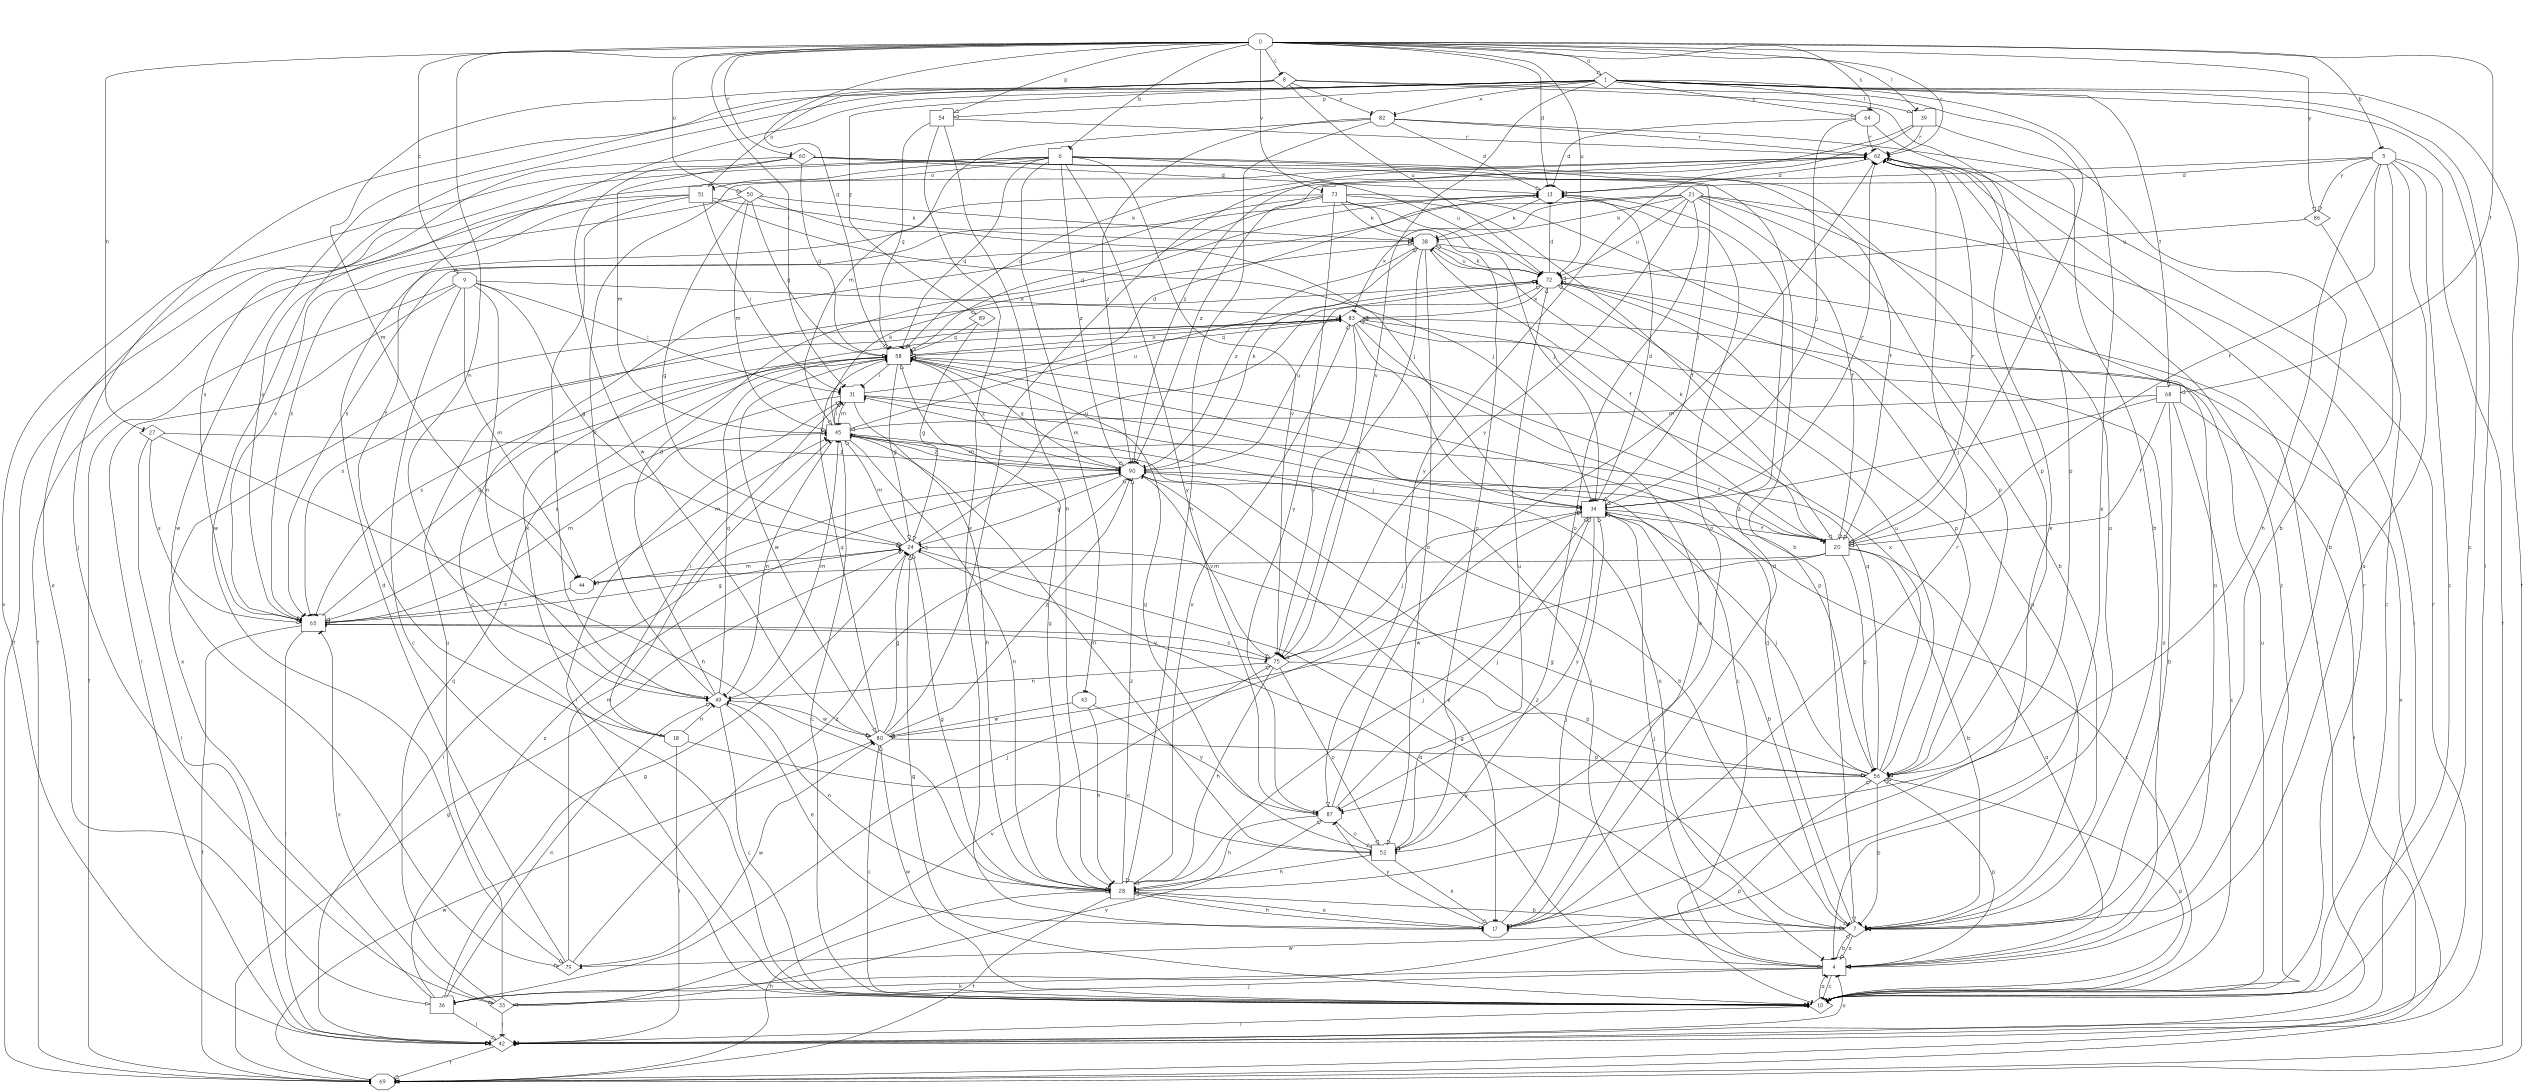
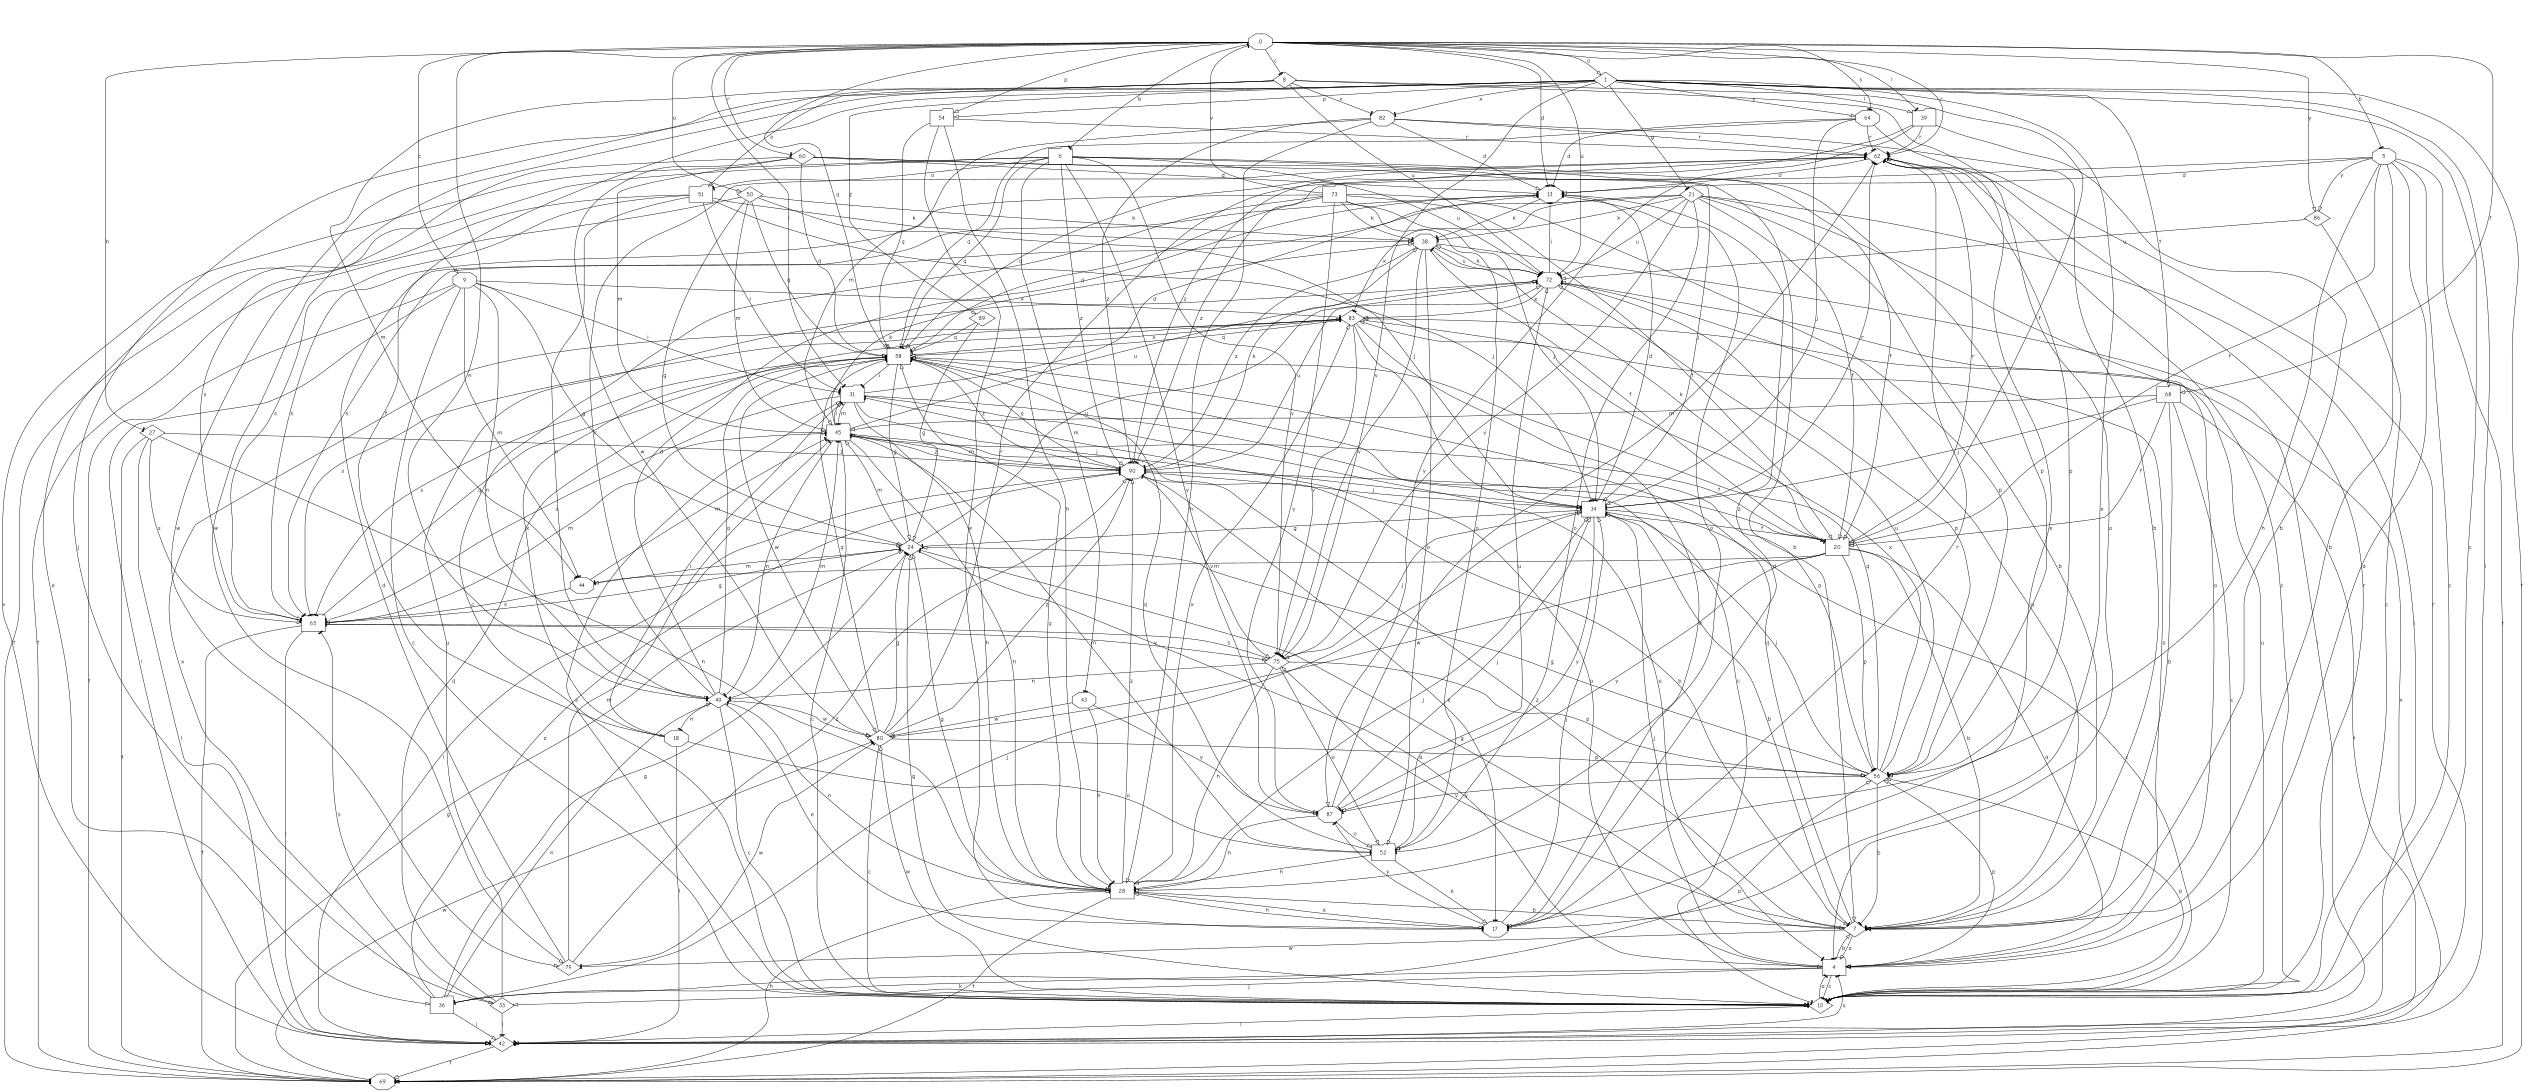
edge "0" -> "73": reversed
edge "1" -> "21": added, label "g"
edge "64" -> "58": added, label "q"
edge "6" -> "65": removed, label "s"
edge "54" -> "58": arrowhead tee -> onormal
edge "72" -> "13": label "d" -> "i"
edge "31" -> "34": added, label "j"
edge "31" -> "65": arrowhead onormal -> tee
edge "90" -> "24": now "34" -> "24"
edge "65" -> "75": arrowhead tee -> onormal
edge "4" -> "31": label "i" -> "a"
edge "10" -> "31": label "i" -> "s"
edge "18" -> "49": reversed
edge "27" -> "69": added, label "t"
edge "33" -> "75": now "7" -> "75"
edge "33" -> "87": now "20" -> "87"
